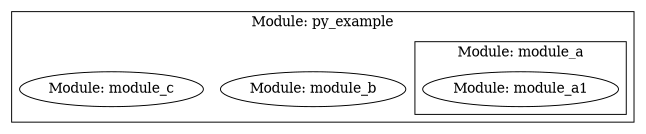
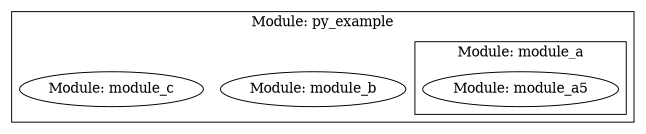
node "Module: module_a1": label "Module: module_a1" -> "Module: module_a5"
